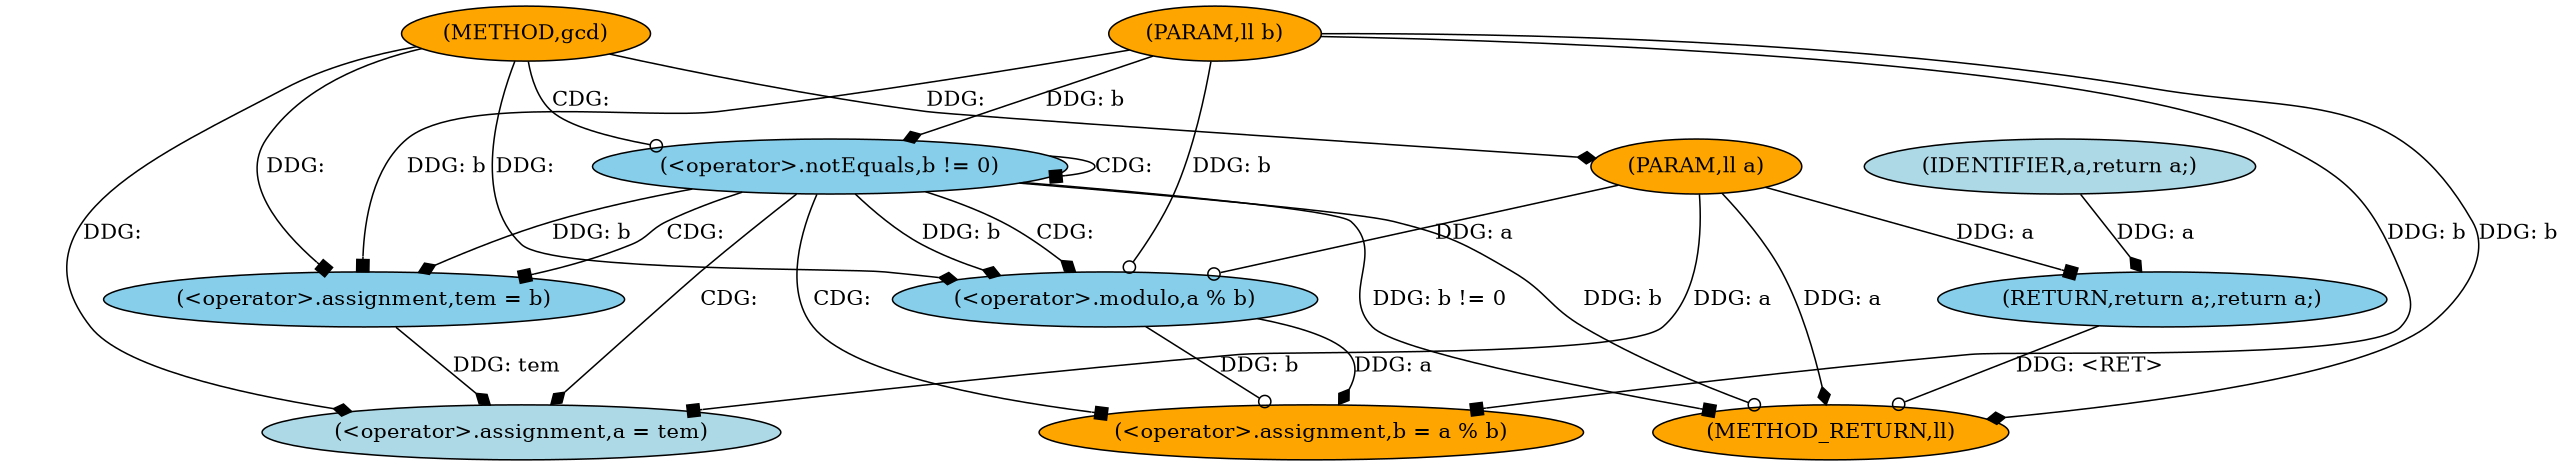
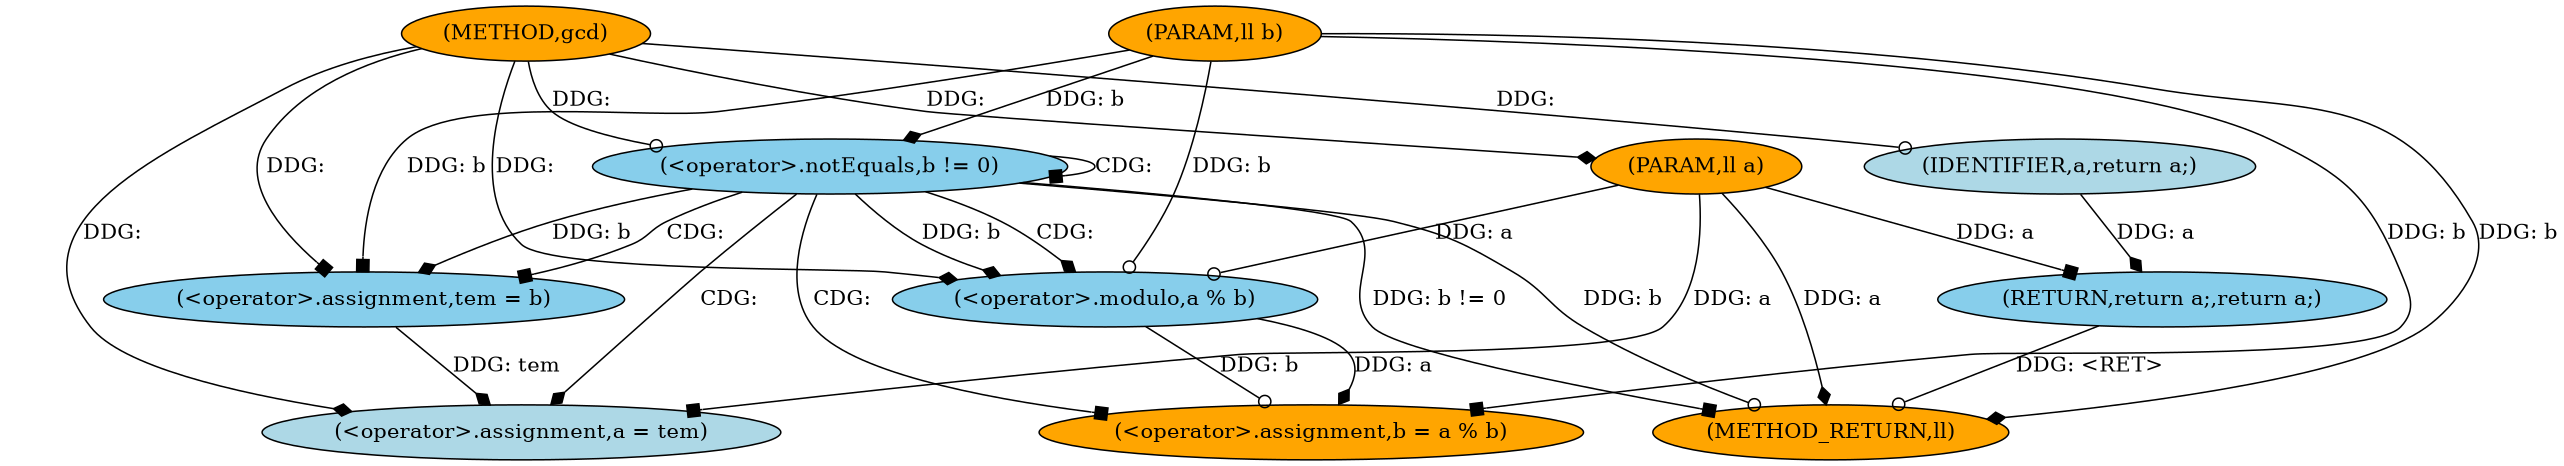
edge "(METHOD,gcd)" -> "(IDENTIFIER,a,return a;)": added, label "DDG:"
edge "(METHOD,gcd)" -> "(<operator>.notEquals,b != 0)": label "CDG: " -> "DDG: "
